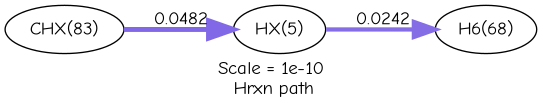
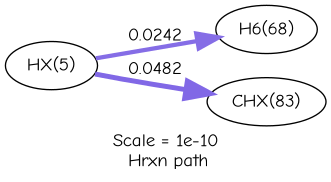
edge "CHX(83)" -> "HX(5)": reversed
